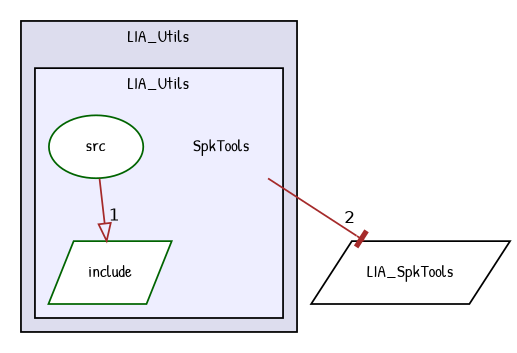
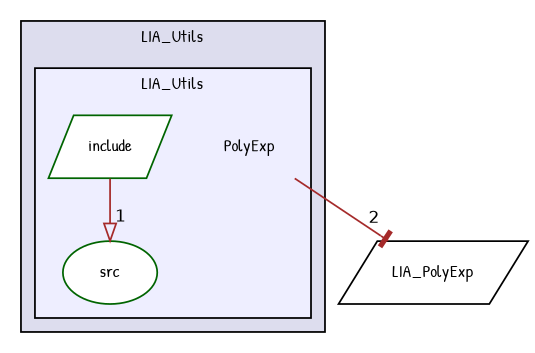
node "SpkTools": label "SpkTools" -> "PolyExp"
edge "src" -> "include": reversed
node "LIA_SpkTools": label "LIA_SpkTools" -> "LIA_PolyExp"
